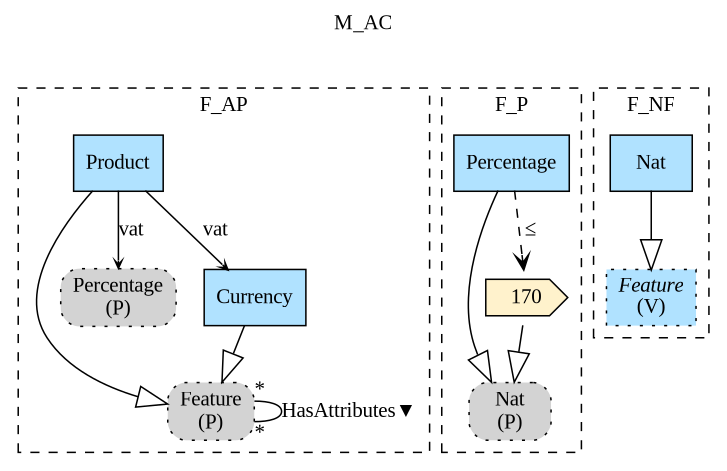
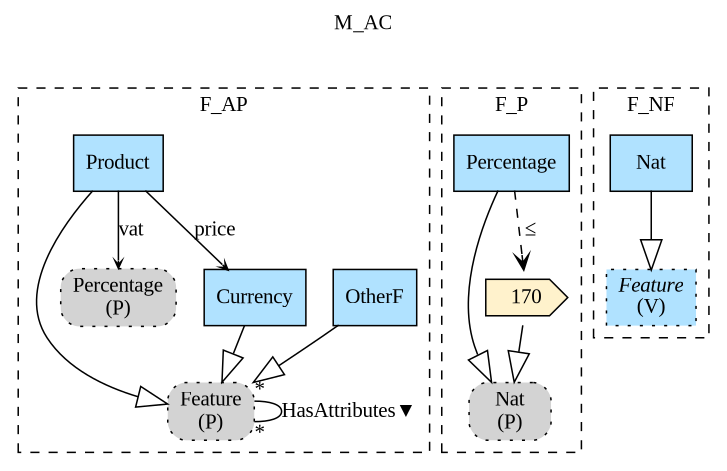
edge "Product" -> "Currency": label "vat" -> "price"
node "OtherF": added
